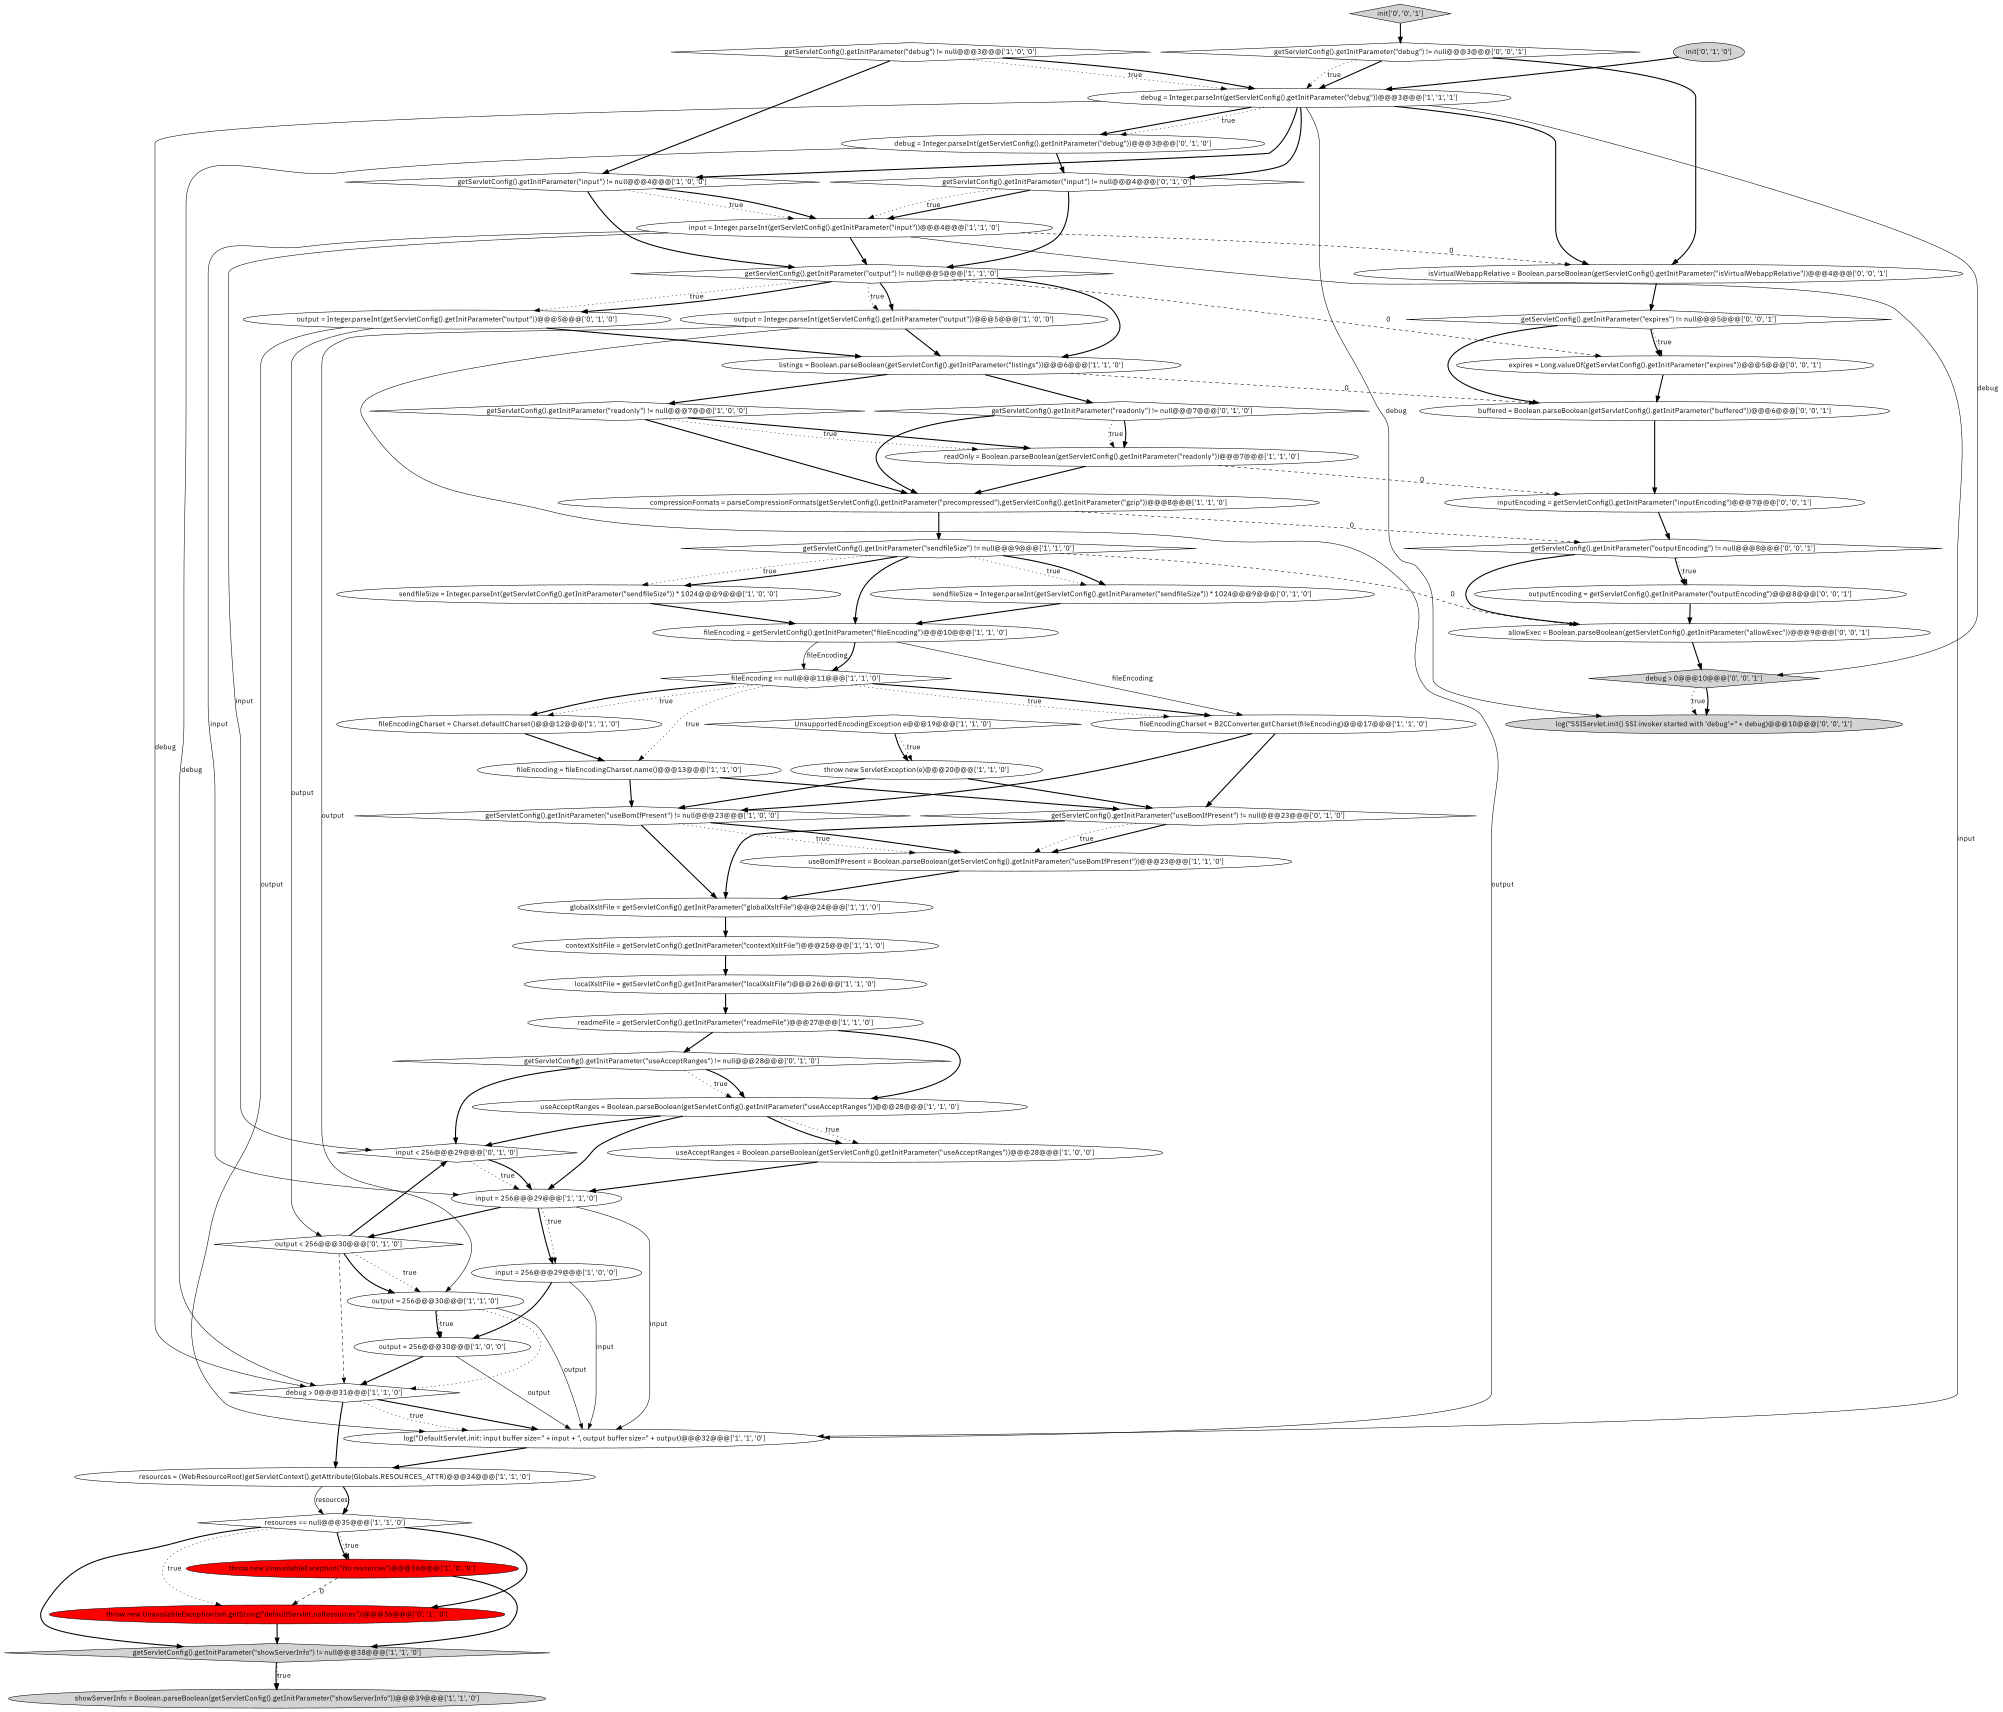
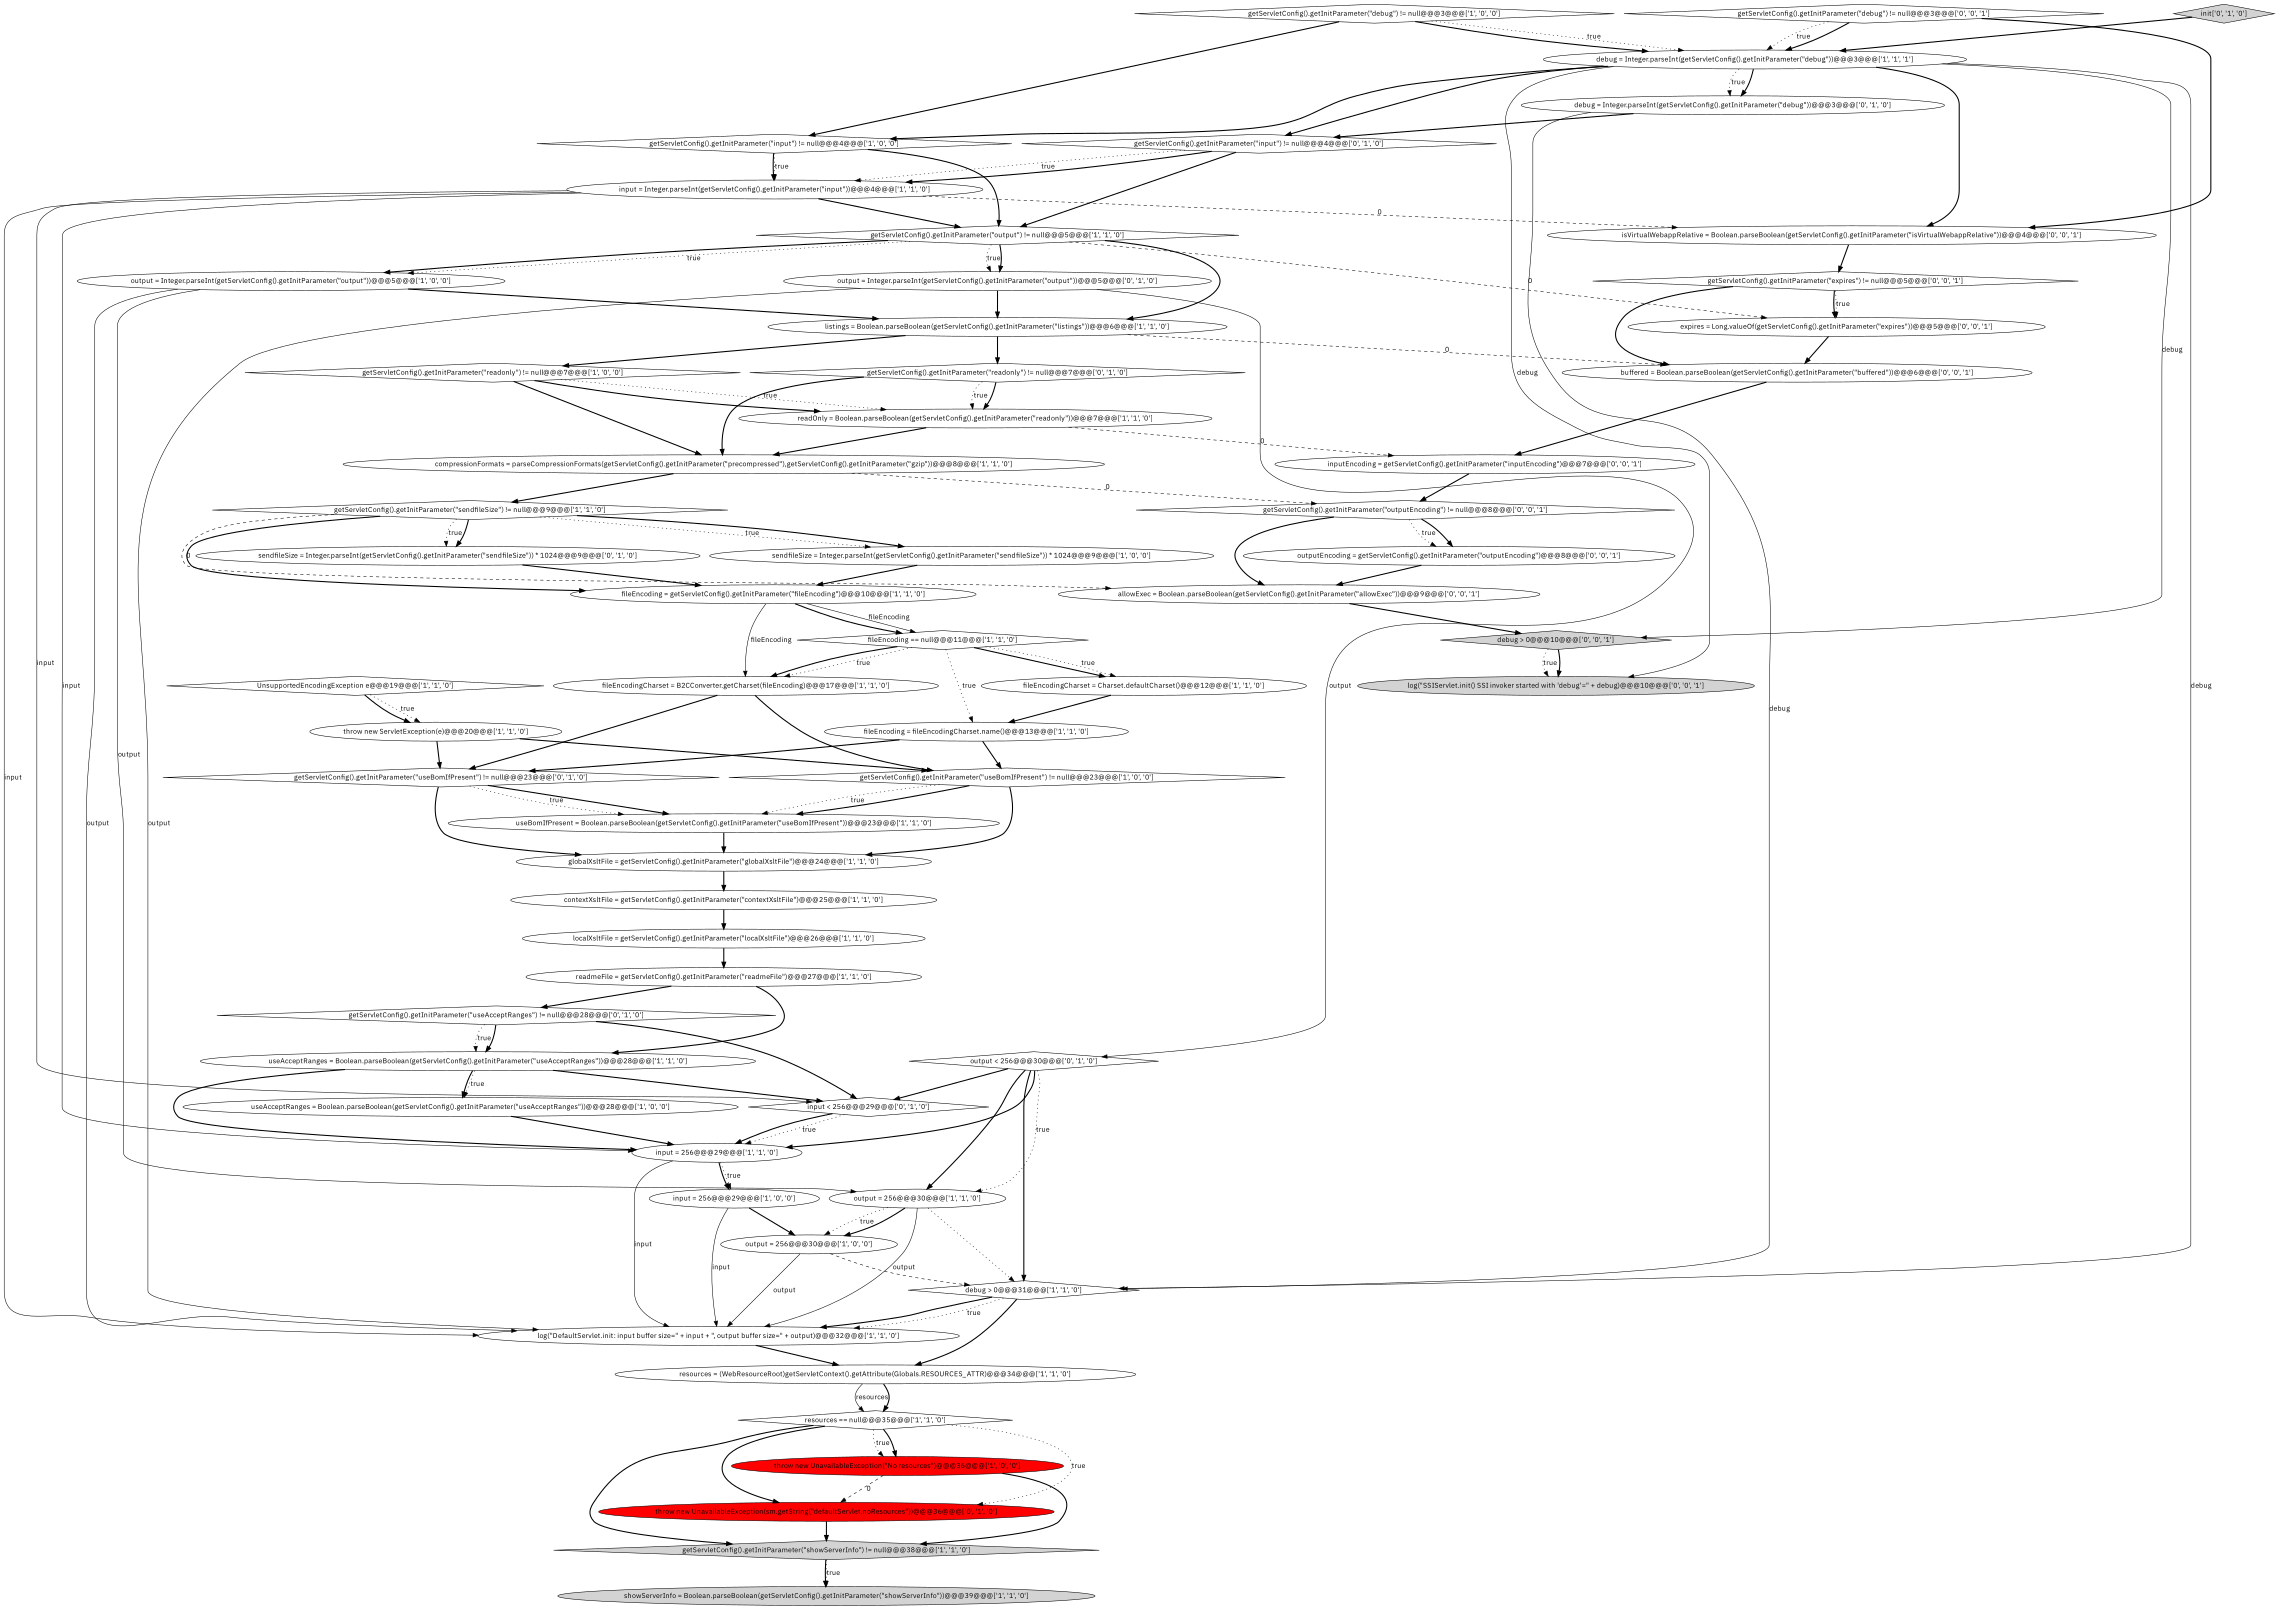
node "init['0', '0', '1']": removed
node "init['0', '1', '0']": shape ellipse -> diamond
edge "input = 256@@@29@@@['1', '1', '0']" -> "output < 256@@@30@@@['0', '1', '0']": reversed
edge "output < 256@@@30@@@['0', '1', '0']" -> "debug > 0@@@31@@@['1', '1', '0']": style dashed -> bold
edge "output = 256@@@30@@@['1', '0', '0']" -> "debug > 0@@@31@@@['1', '1', '0']": style bold -> dashed
